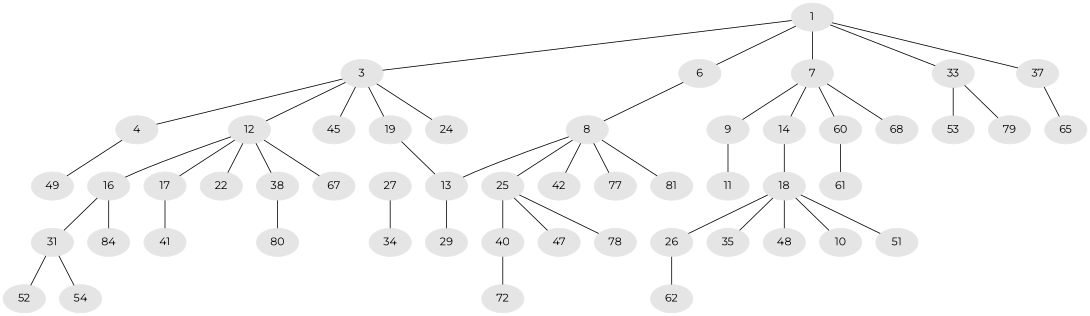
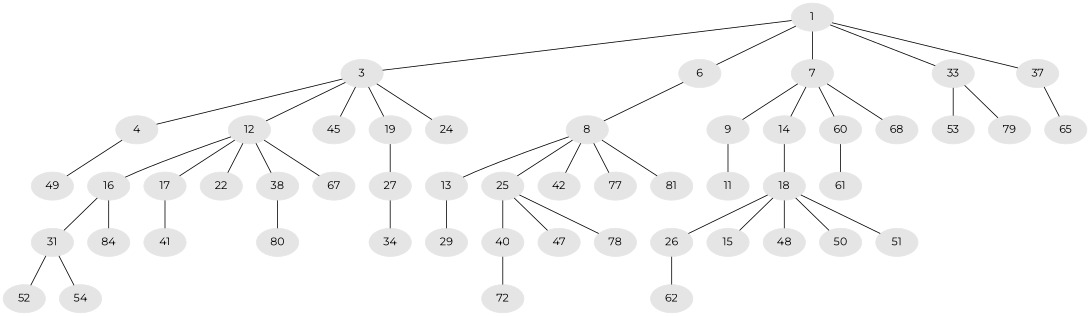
edge "19" -- "13": now "19" -- "27"
node "35": label "35" -> "15"
node "10": label "10" -> "50"
